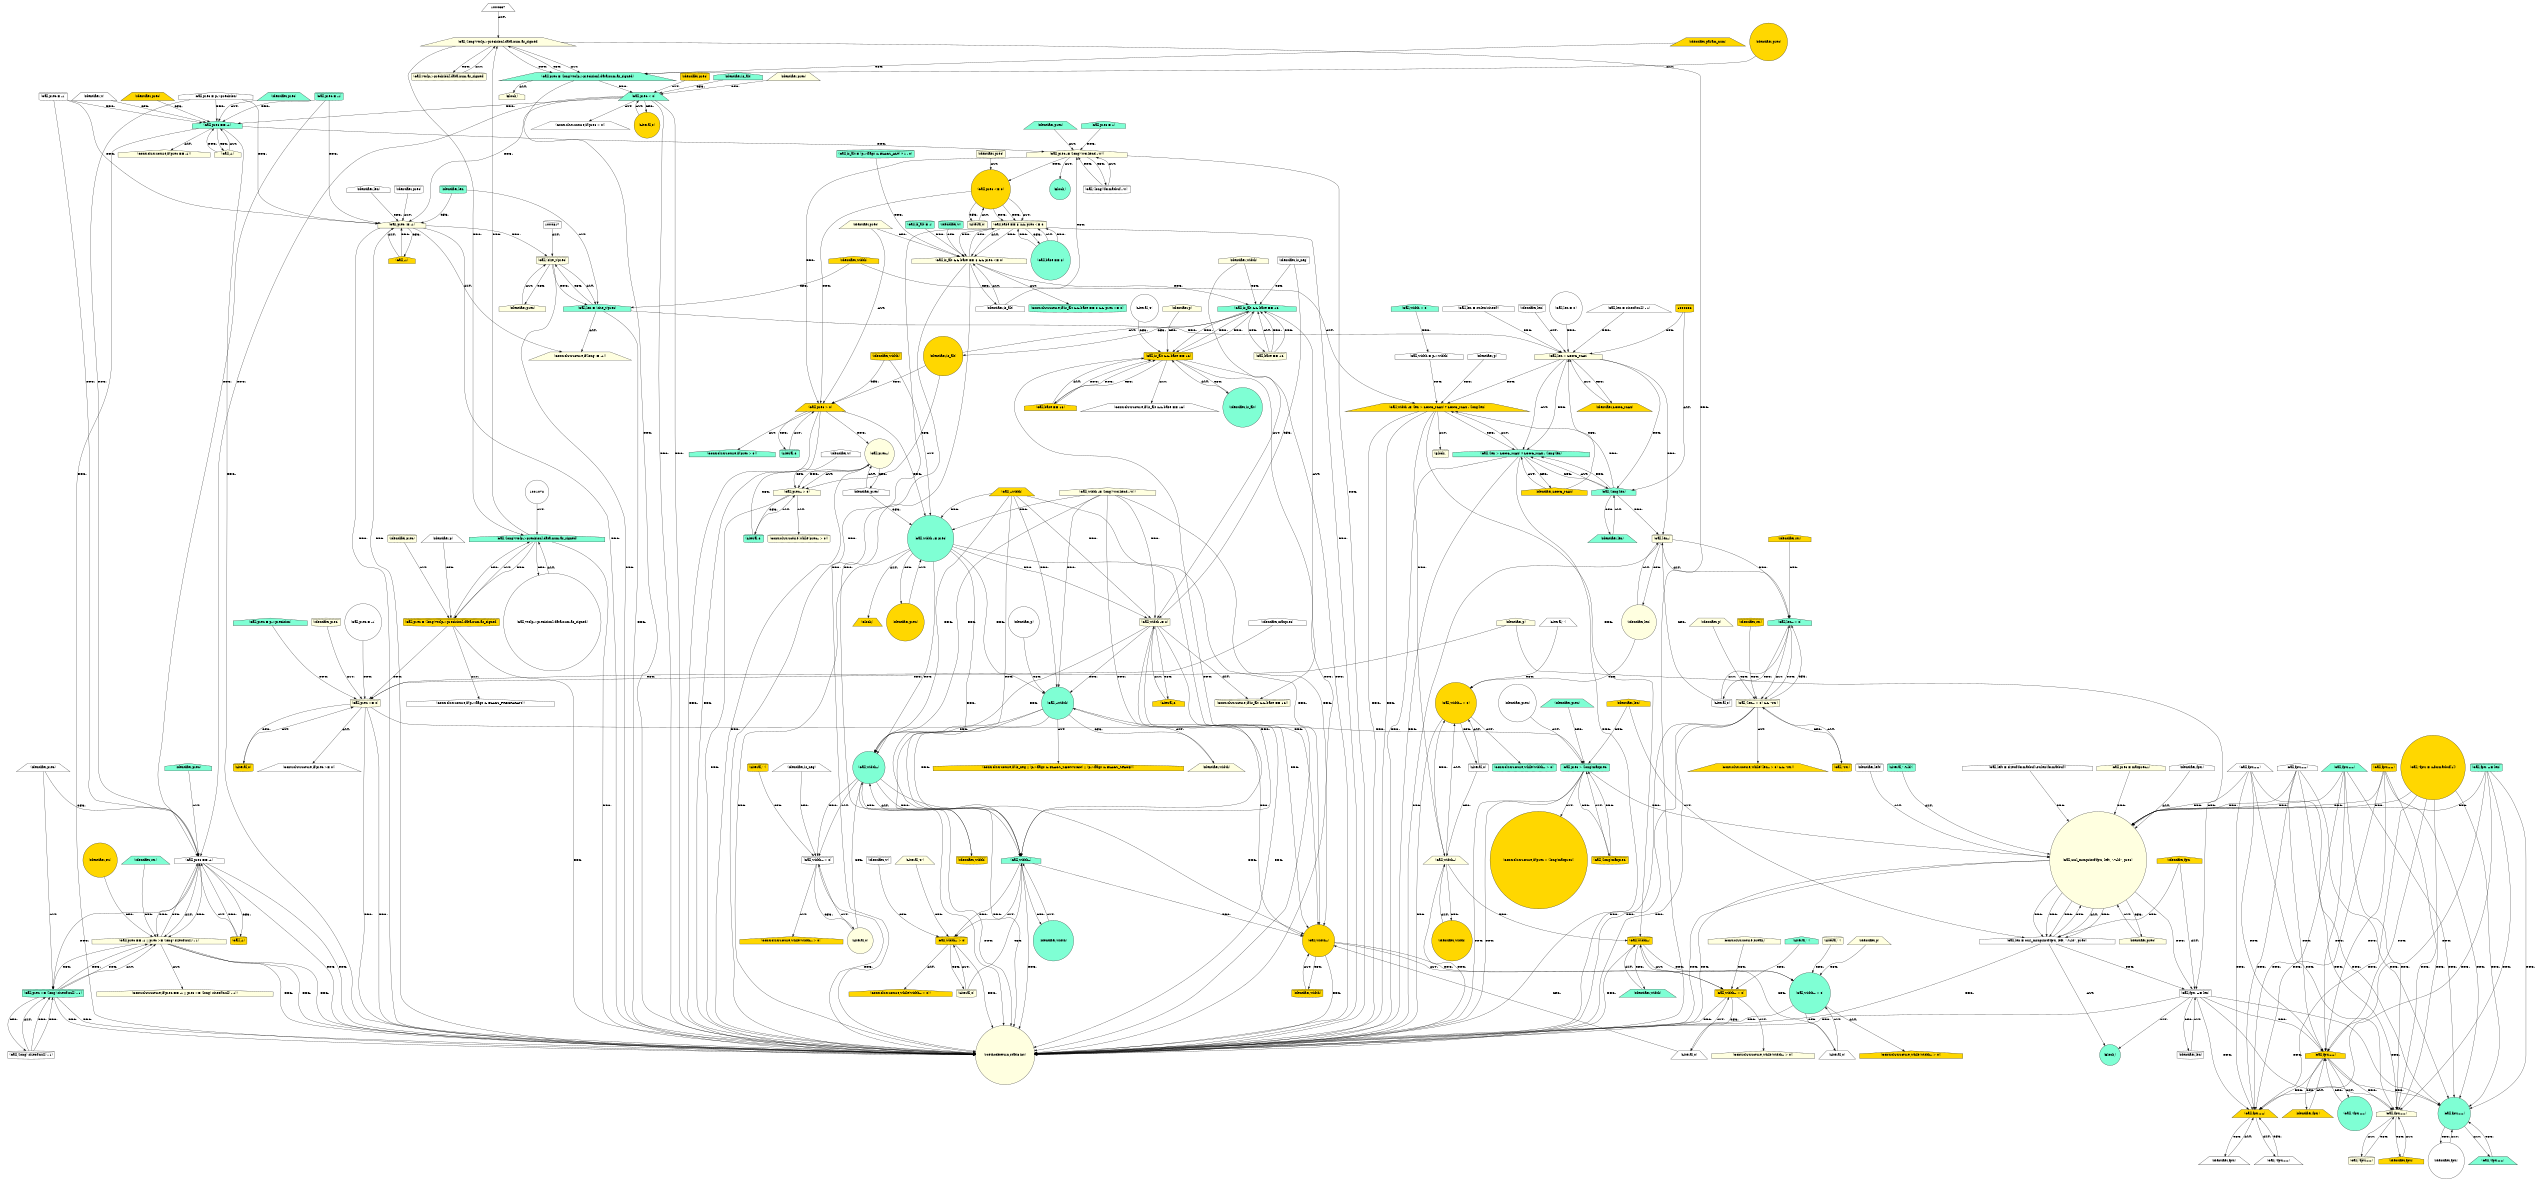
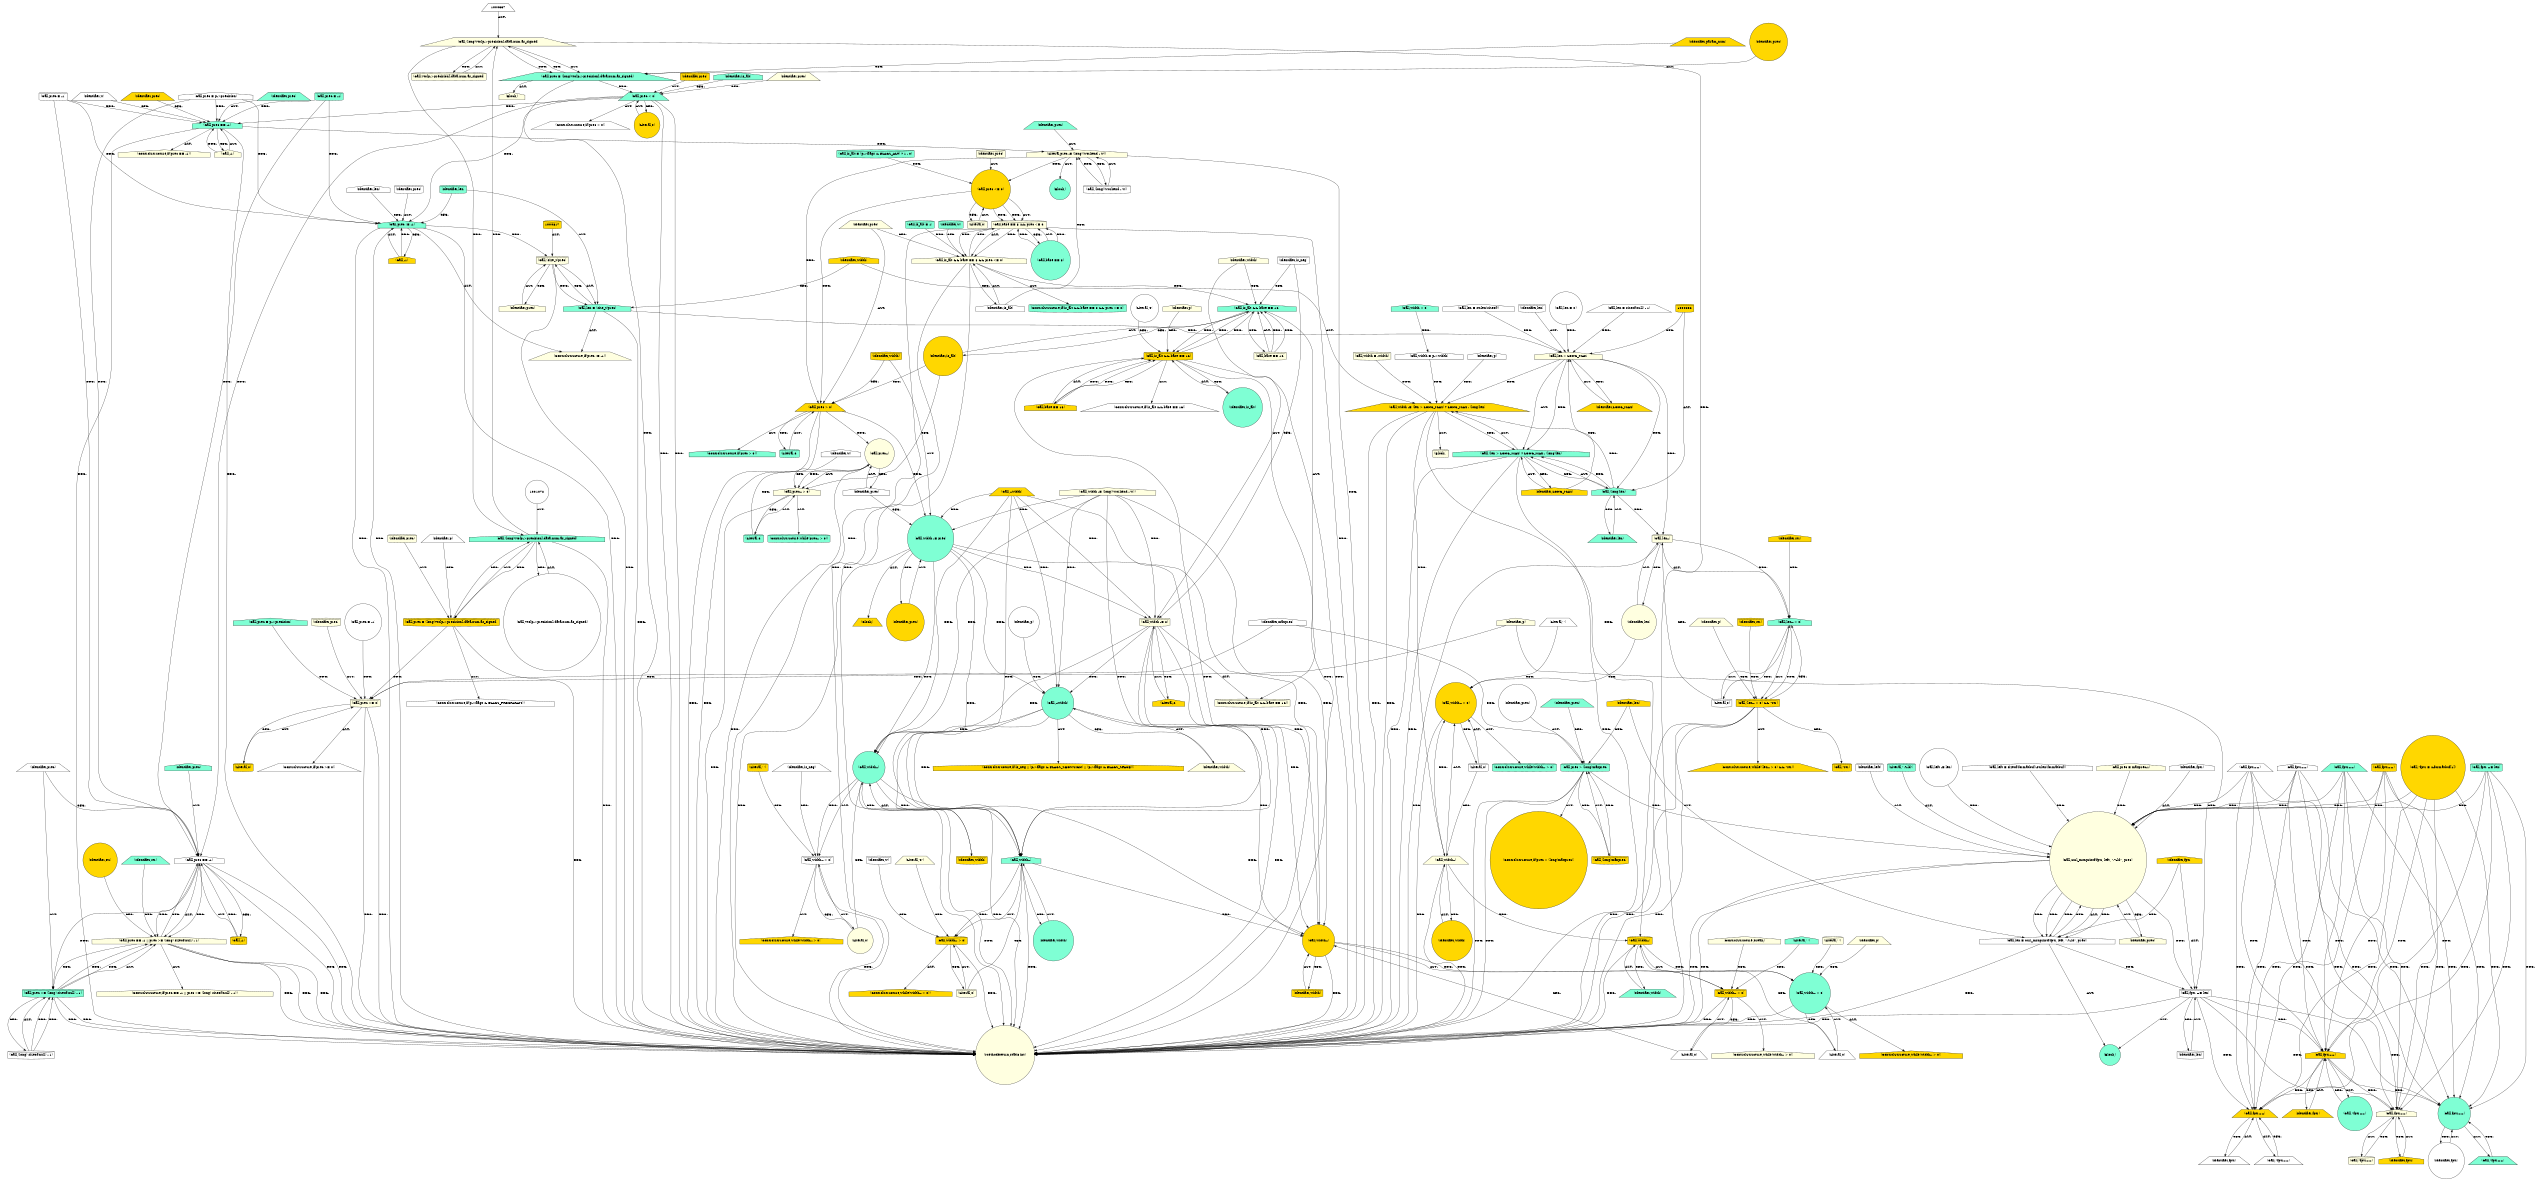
node "(Call,prec = 1)": removed
node "(Call,prec -= (long)(workend - w))": label "(Call,prec -= (long)(workend - w))" -> "(Literal,prec -= (long)(workend - w))"
node "(Call,(long)(formatbuf - w))": label "(Call,(long)(formatbuf - w))" -> "(Call,(long)(workend - w))"
edge "(Call,is_alt = (p->flags & FLAGS_ALT) ? 1 : 0)" -> "(Call,is_alt && base == 8 && prec <= 0)": now "(Call,is_alt = (p->flags & FLAGS_ALT) ? 1 : 0)" -> "(Call,prec <= 0)"
node "(Call,prec != -1)": fillcolor lightyellow -> aquamarine
node "1000817": fillcolor white -> gold
node "(ControlStructure,if(long != -1))": label "(ControlStructure,if(long != -1))" -> "(ControlStructure,if(prec != -1))"
node "(Call,width = -width)": added
node "(ControlStructure,while(prec-- > 0))": fillcolor lightyellow -> aquamarine
node "(Call,(len-- > 0) && *str)": fillcolor lightyellow -> gold
edge "(Call,*str)" -> "(Call,(len-- > 0) && *str)": removed, label "AST:"
edge "(Call,prec >= 0)" -> "(Call,prec > (long)maxprec)": now "(Identifier,maxprec)" -> "(Call,prec > (long)maxprec)"
node "(Call,left -= len)": added
